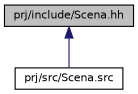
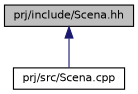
node "prj/src/Scena.src": label "prj/src/Scena.src" -> "prj/src/Scena.cpp"
